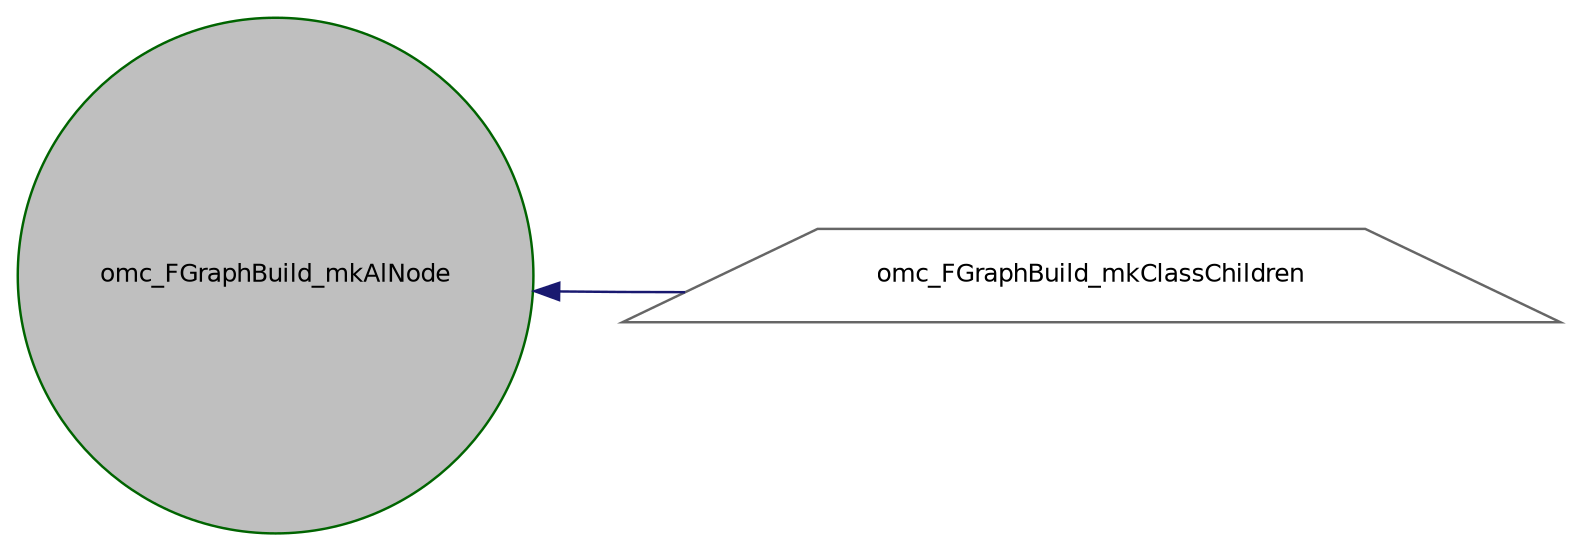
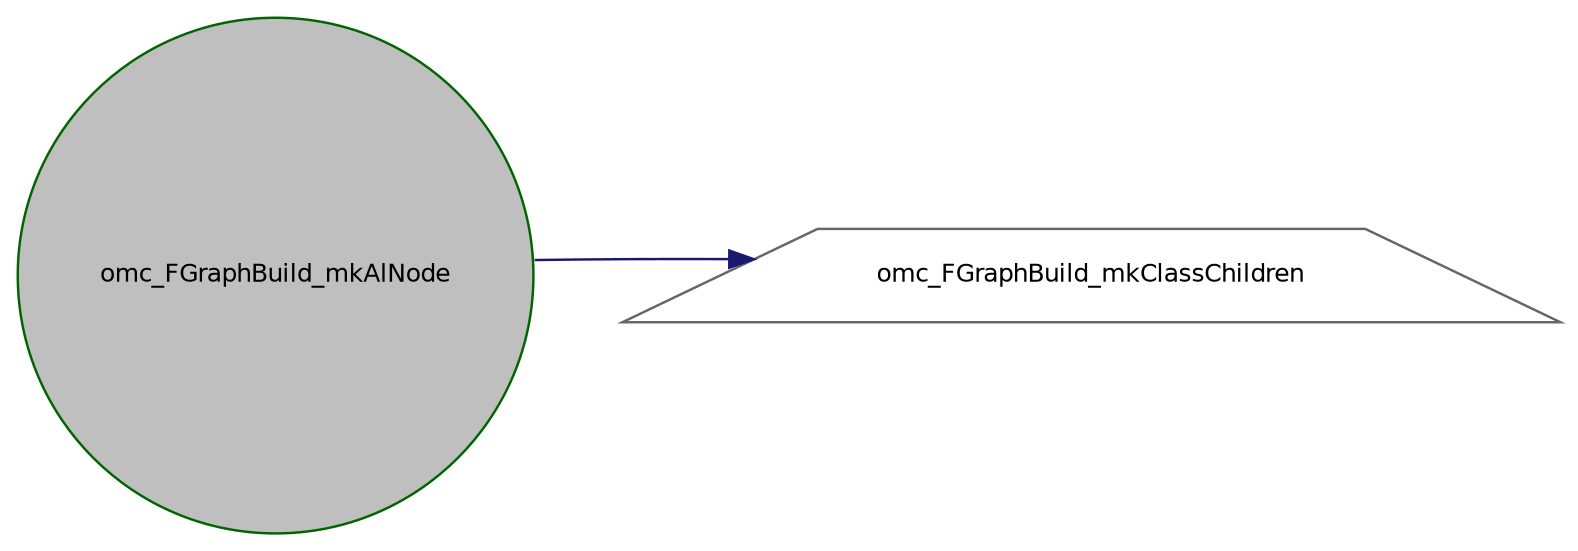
edge "omc_FGraphBuild_mkClassChildren" -> "omc_FGraphBuild_mkAlNode": reversed
